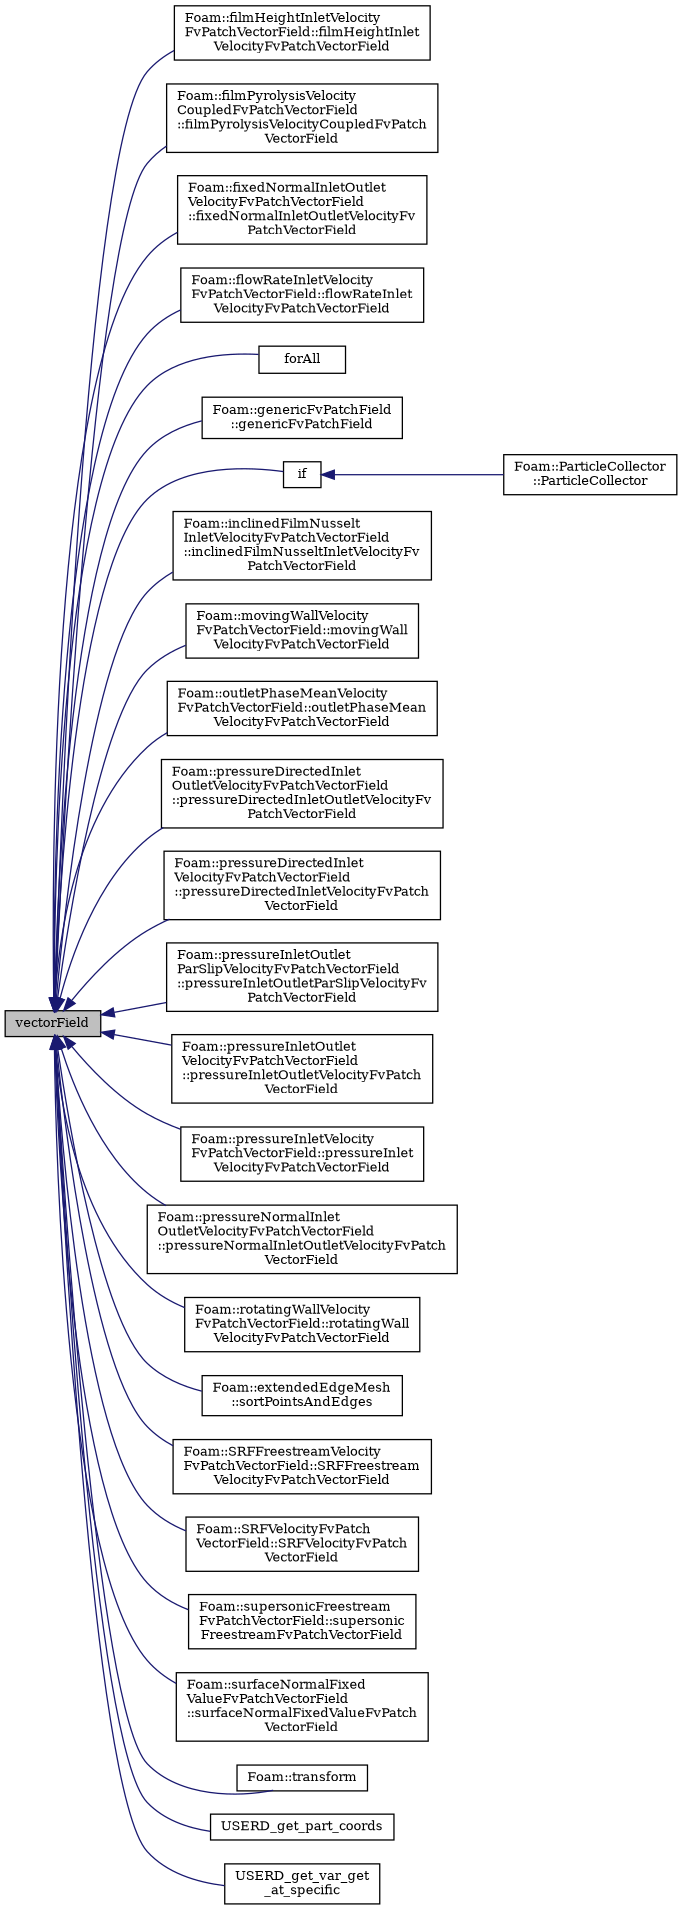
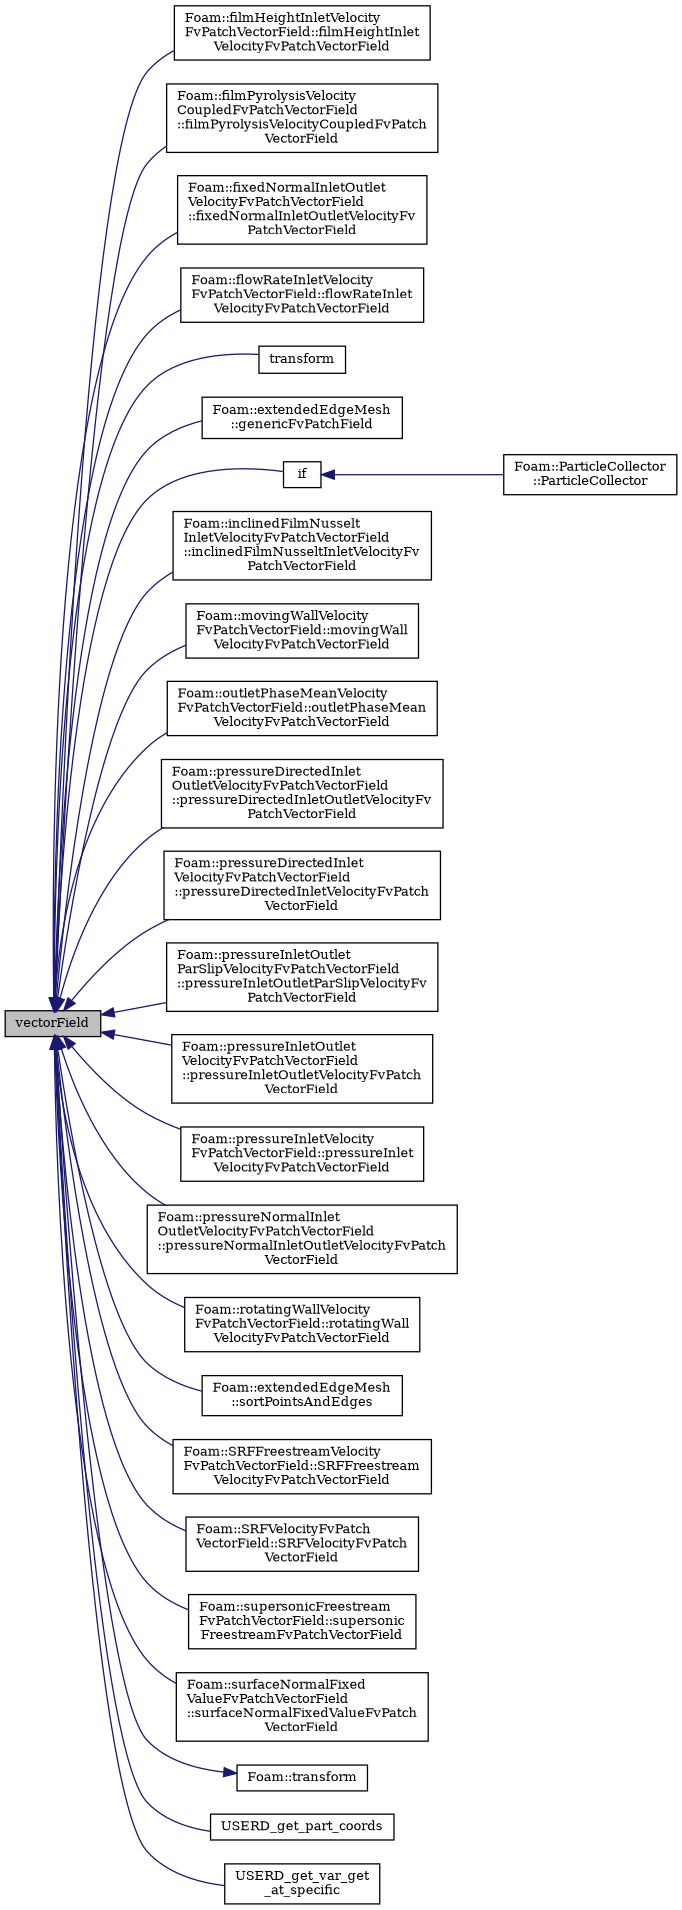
node "forAll": label "forAll" -> "transform"
node "Foam::genericFvPatchField ::genericFvPatchField": label "Foam::genericFvPatchField ::genericFvPatchField" -> "Foam::extendedEdgeMesh ::genericFvPatchField"
edge "Foam::transform" -> "vectorField": reversed
